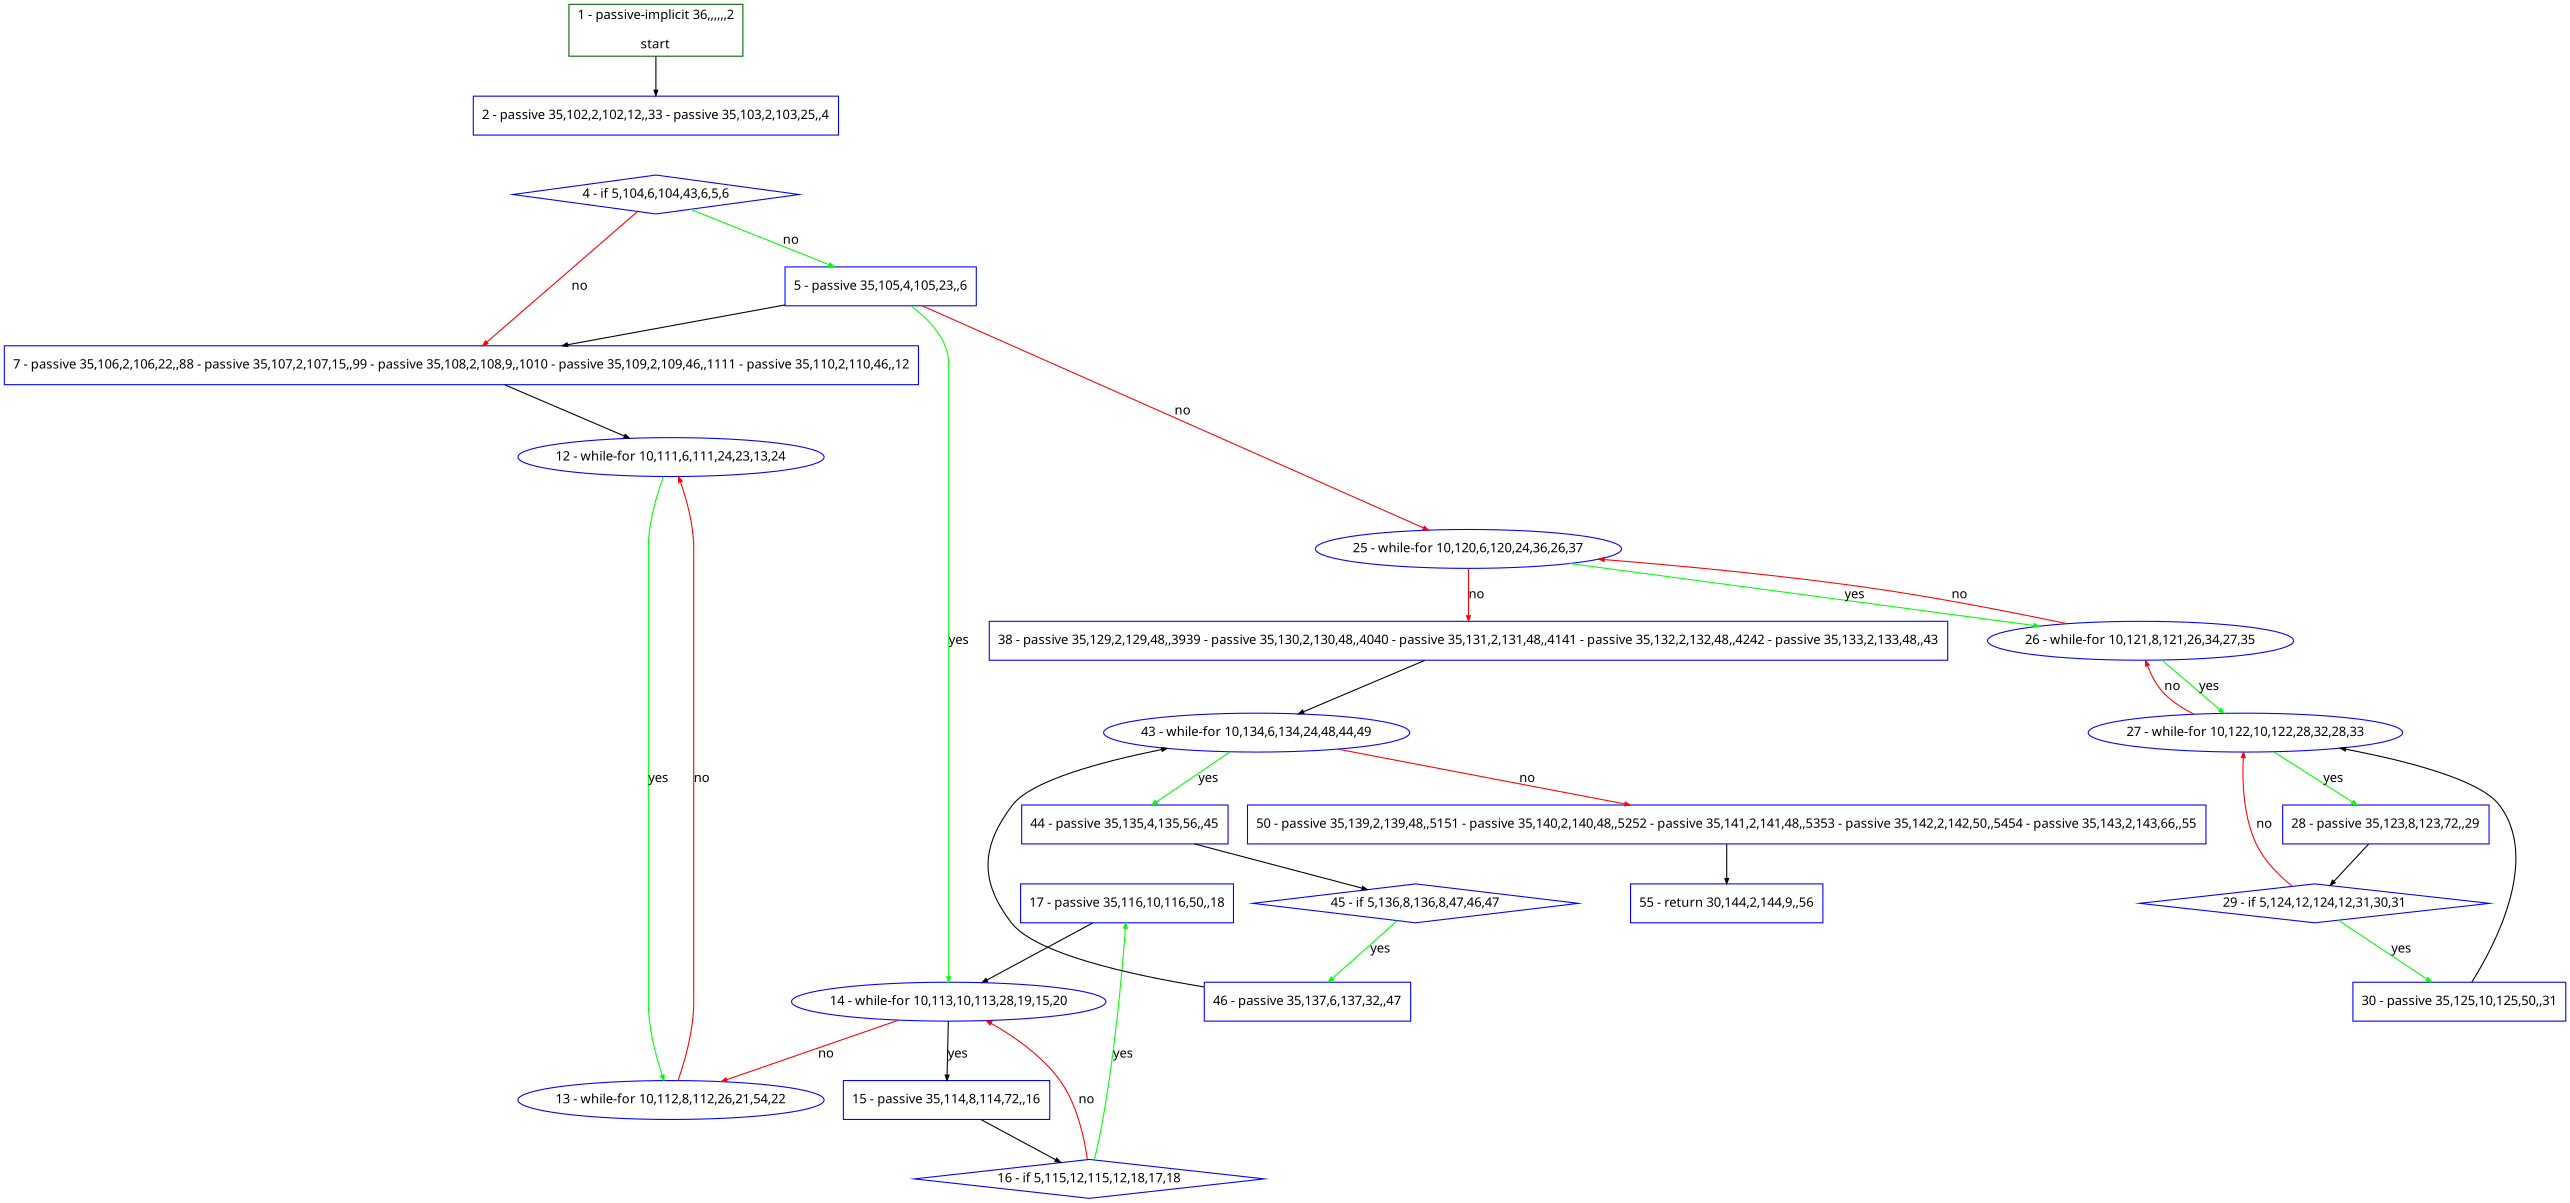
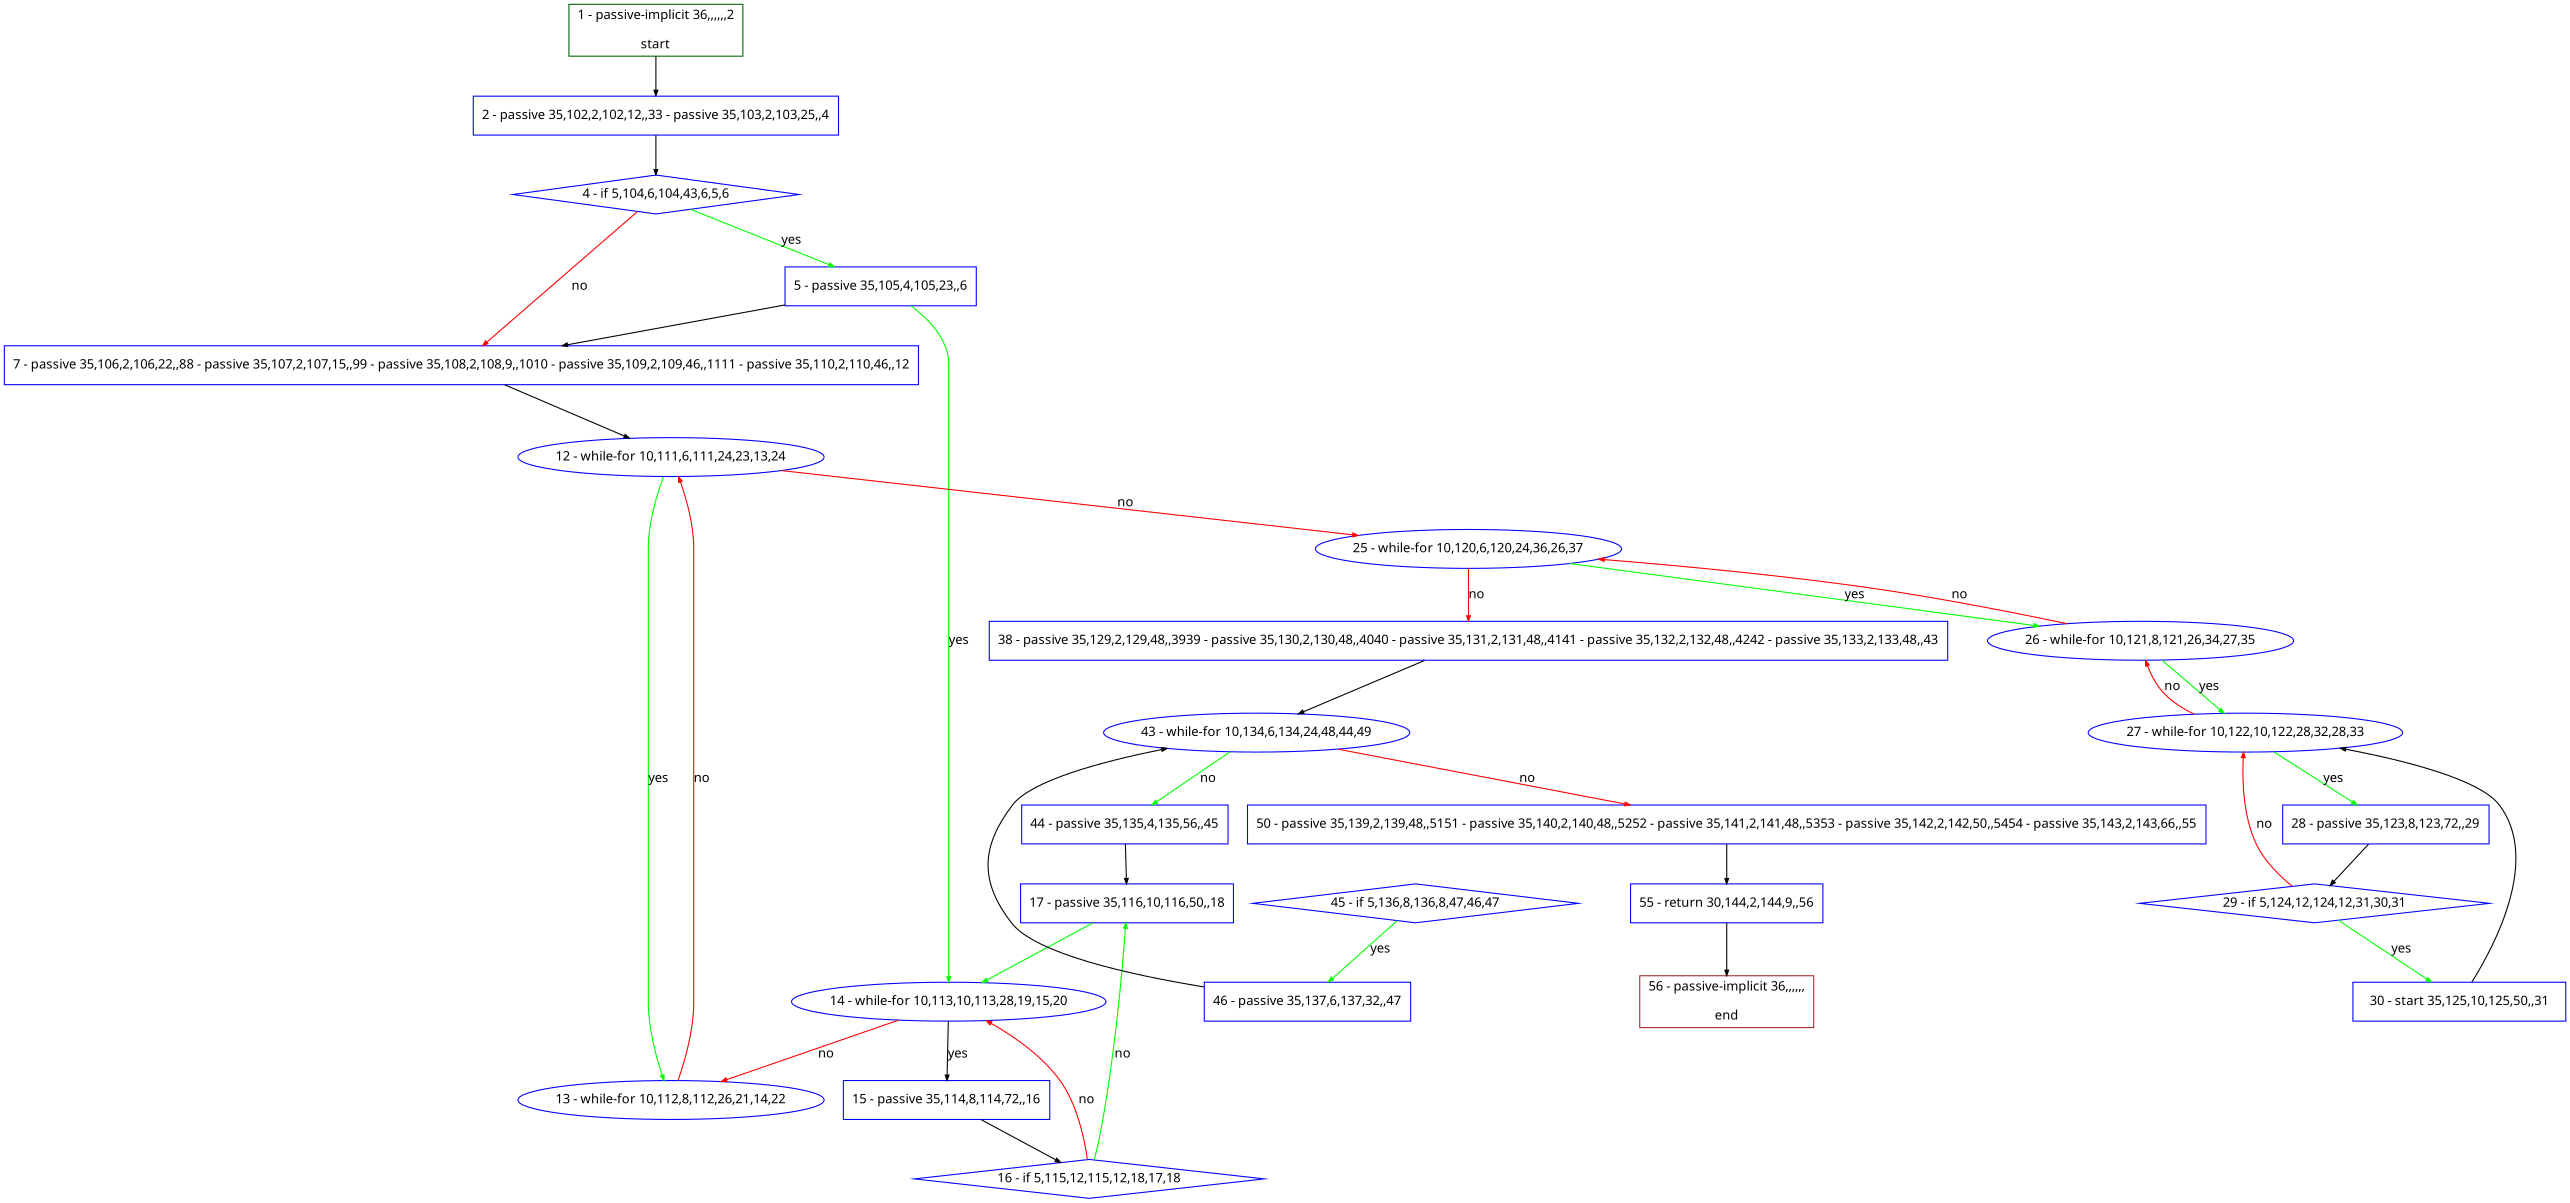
edge "2 - passive 35,102,2,102,12,,33 - passive 35,103,2,103,25,,4" -> "4 - if 5,104,6,104,43,6,5,6": added
edge "4 - if 5,104,6,104,43,6,5,6" -> "5 - passive 35,105,4,105,23,,6": label "no" -> "yes"
edge "5 - passive 35,105,4,105,23,,6" -> "25 - while-for 10,120,6,120,24,36,26,37": now "12 - while-for 10,111,6,111,24,23,13,24" -> "25 - while-for 10,120,6,120,24,36,26,37"
edge "43 - while-for 10,134,6,134,24,48,44,49" -> "44 - passive 35,135,4,135,56,,45": label "yes" -> "no"
edge "44 - passive 35,135,4,135,56,,45" -> "45 - if 5,136,8,136,8,47,46,47": now "44 - passive 35,135,4,135,56,,45" -> "17 - passive 35,116,10,116,50,,18"
edge "17 - passive 35,116,10,116,50,,18" -> "14 - while-for 10,113,10,113,28,19,15,20": color #000000 -> #00ff00
node "56 - passive-implicit 36,,,,,, end": added
node "30 - passive 35,125,10,125,50,,31": label "30 - passive 35,125,10,125,50,,31" -> "30 - start 35,125,10,125,50,,31"
edge "16 - if 5,115,12,115,12,18,17,18" -> "17 - passive 35,116,10,116,50,,18": label "yes" -> "no"
node "13 - while-for 10,112,8,112,26,21,54,22": label "13 - while-for 10,112,8,112,26,21,54,22" -> "13 - while-for 10,112,8,112,26,21,14,22"
